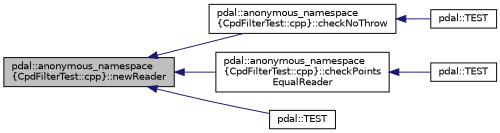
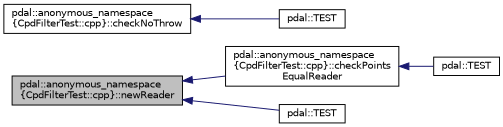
edge "pdal::anonymous_namespace {CpdFilterTest::cpp}::checkNoThrow" -> "pdal::anonymous_namespace {CpdFilterTest::cpp}::newReader": removed
